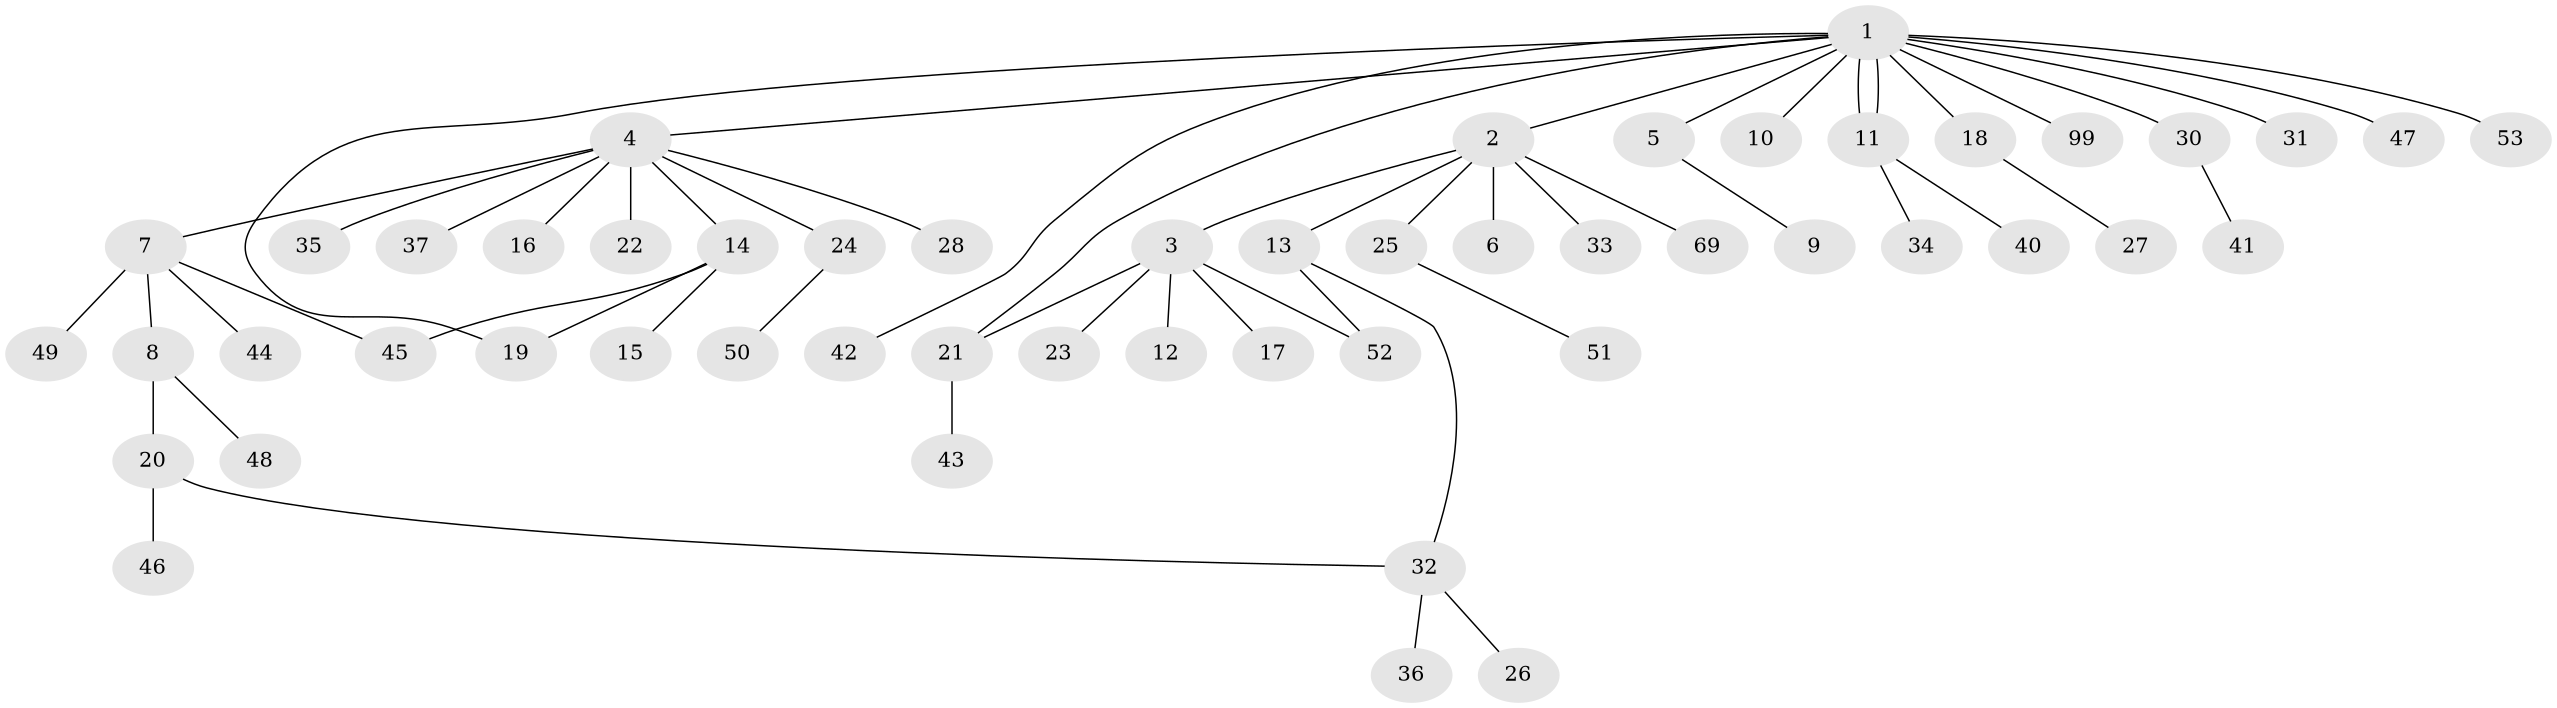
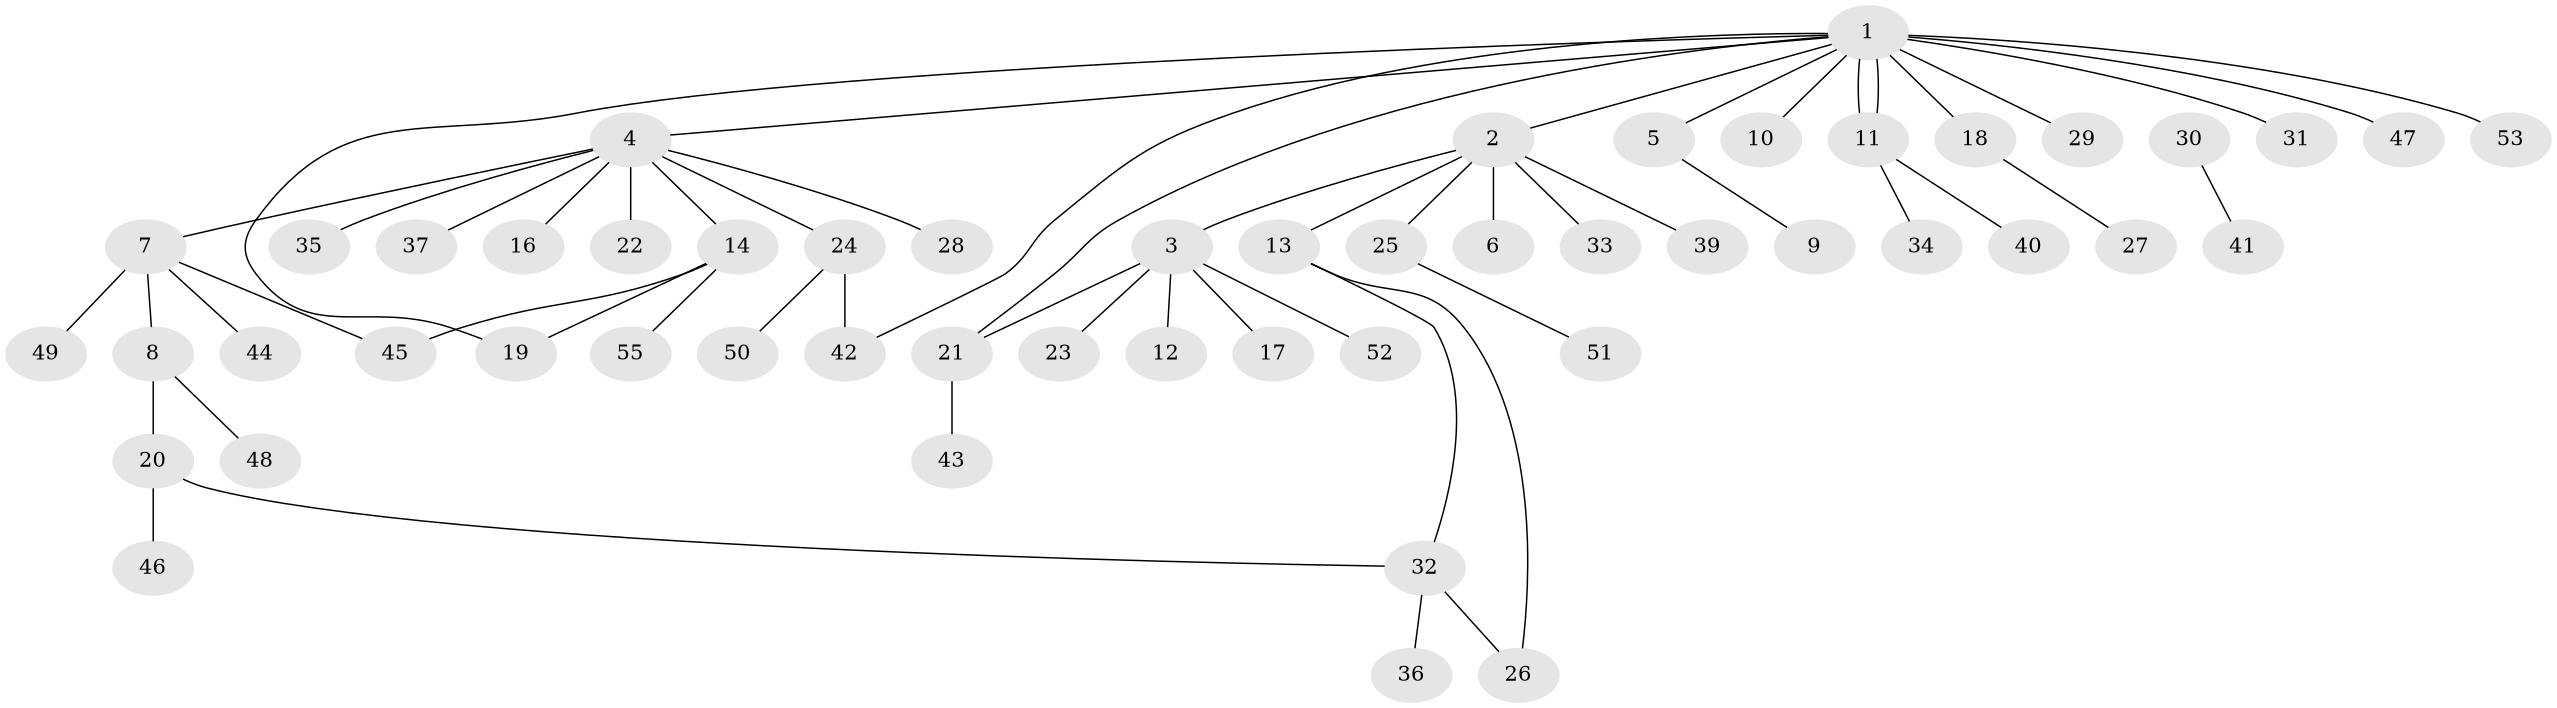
edge "1" -- "30": removed
node "99": label "99" -> "29"
node "69": label "69" -> "39"
edge "13" -- "52": now "13" -- "26"
edge "24" -- "42": added
node "15": label "15" -> "55"
